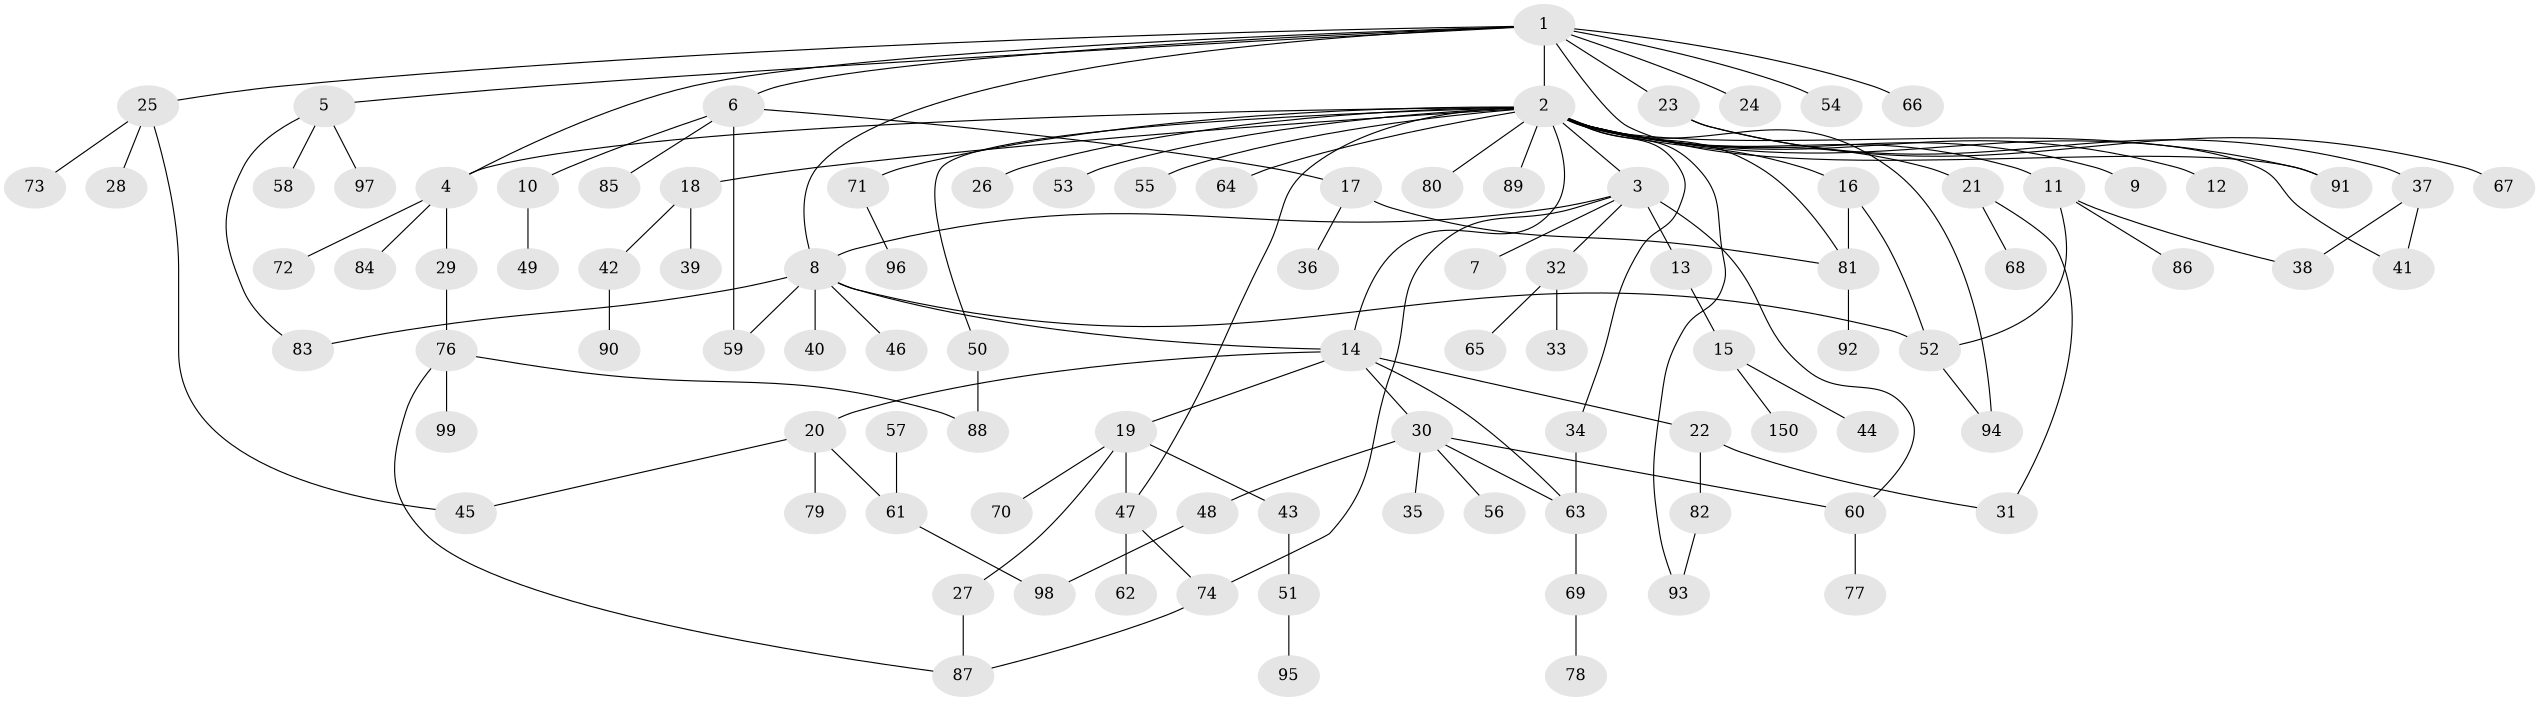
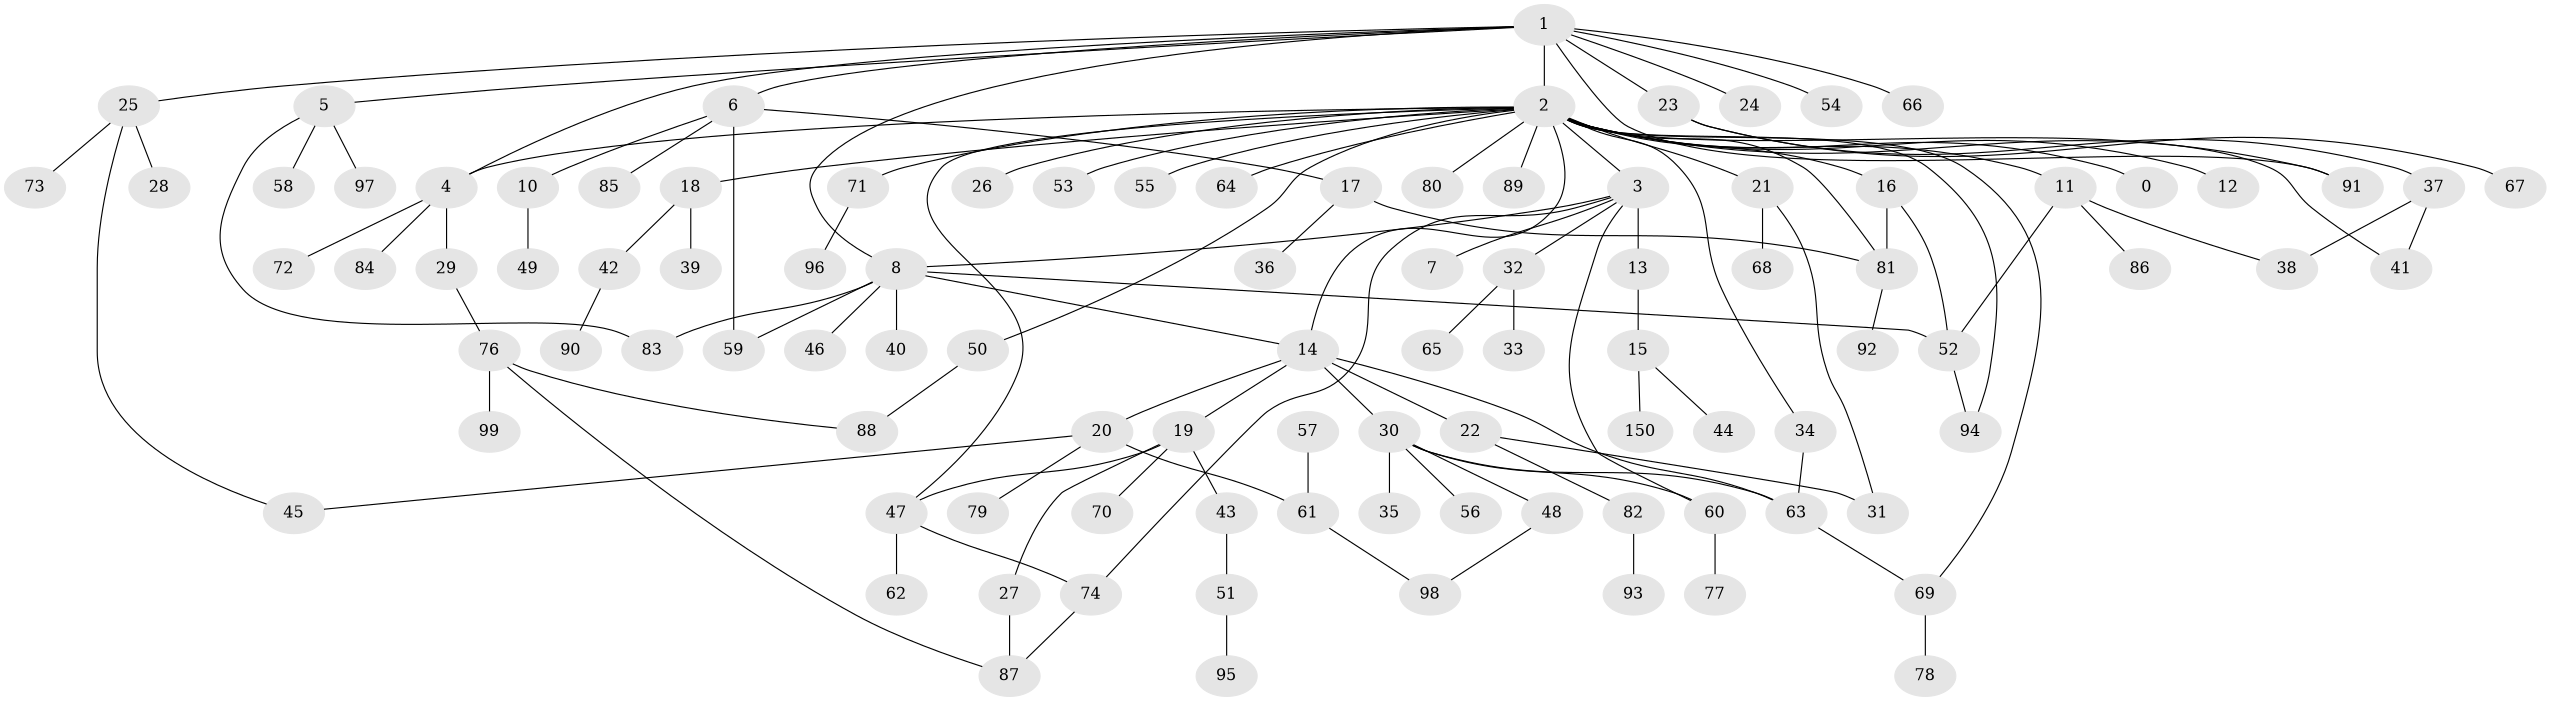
node "9": label "9" -> "0"
edge "2" -- "93": now "2" -- "69"
